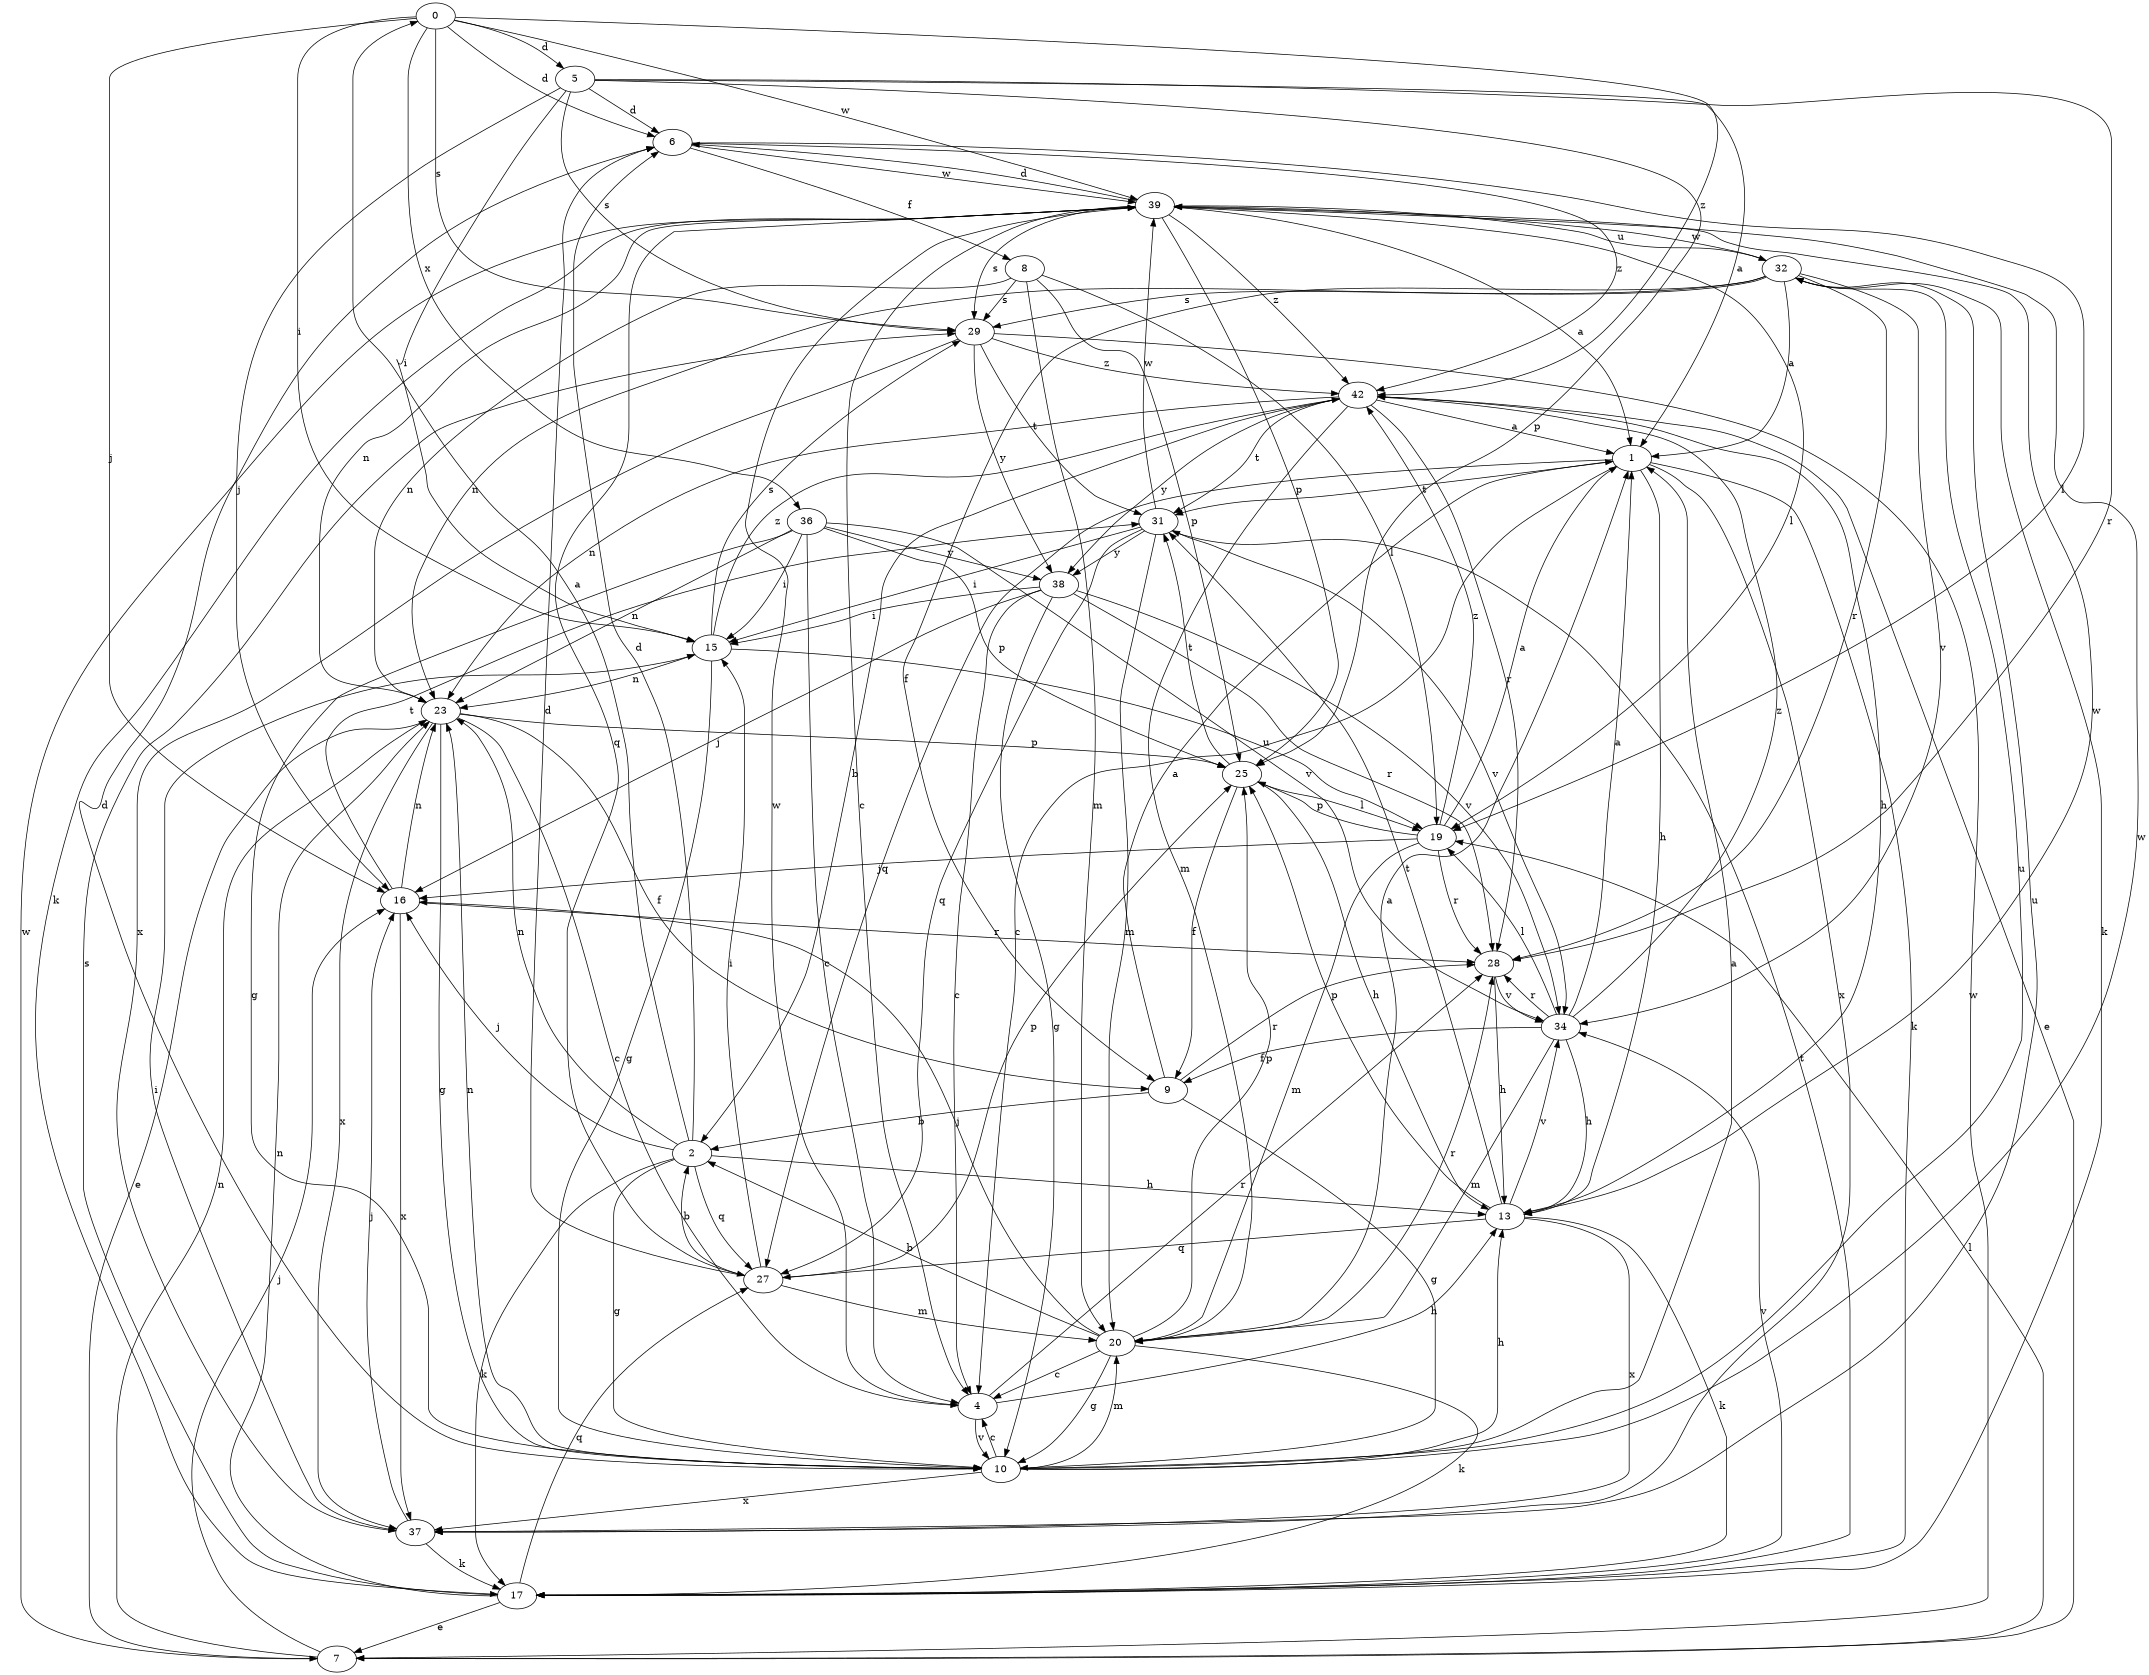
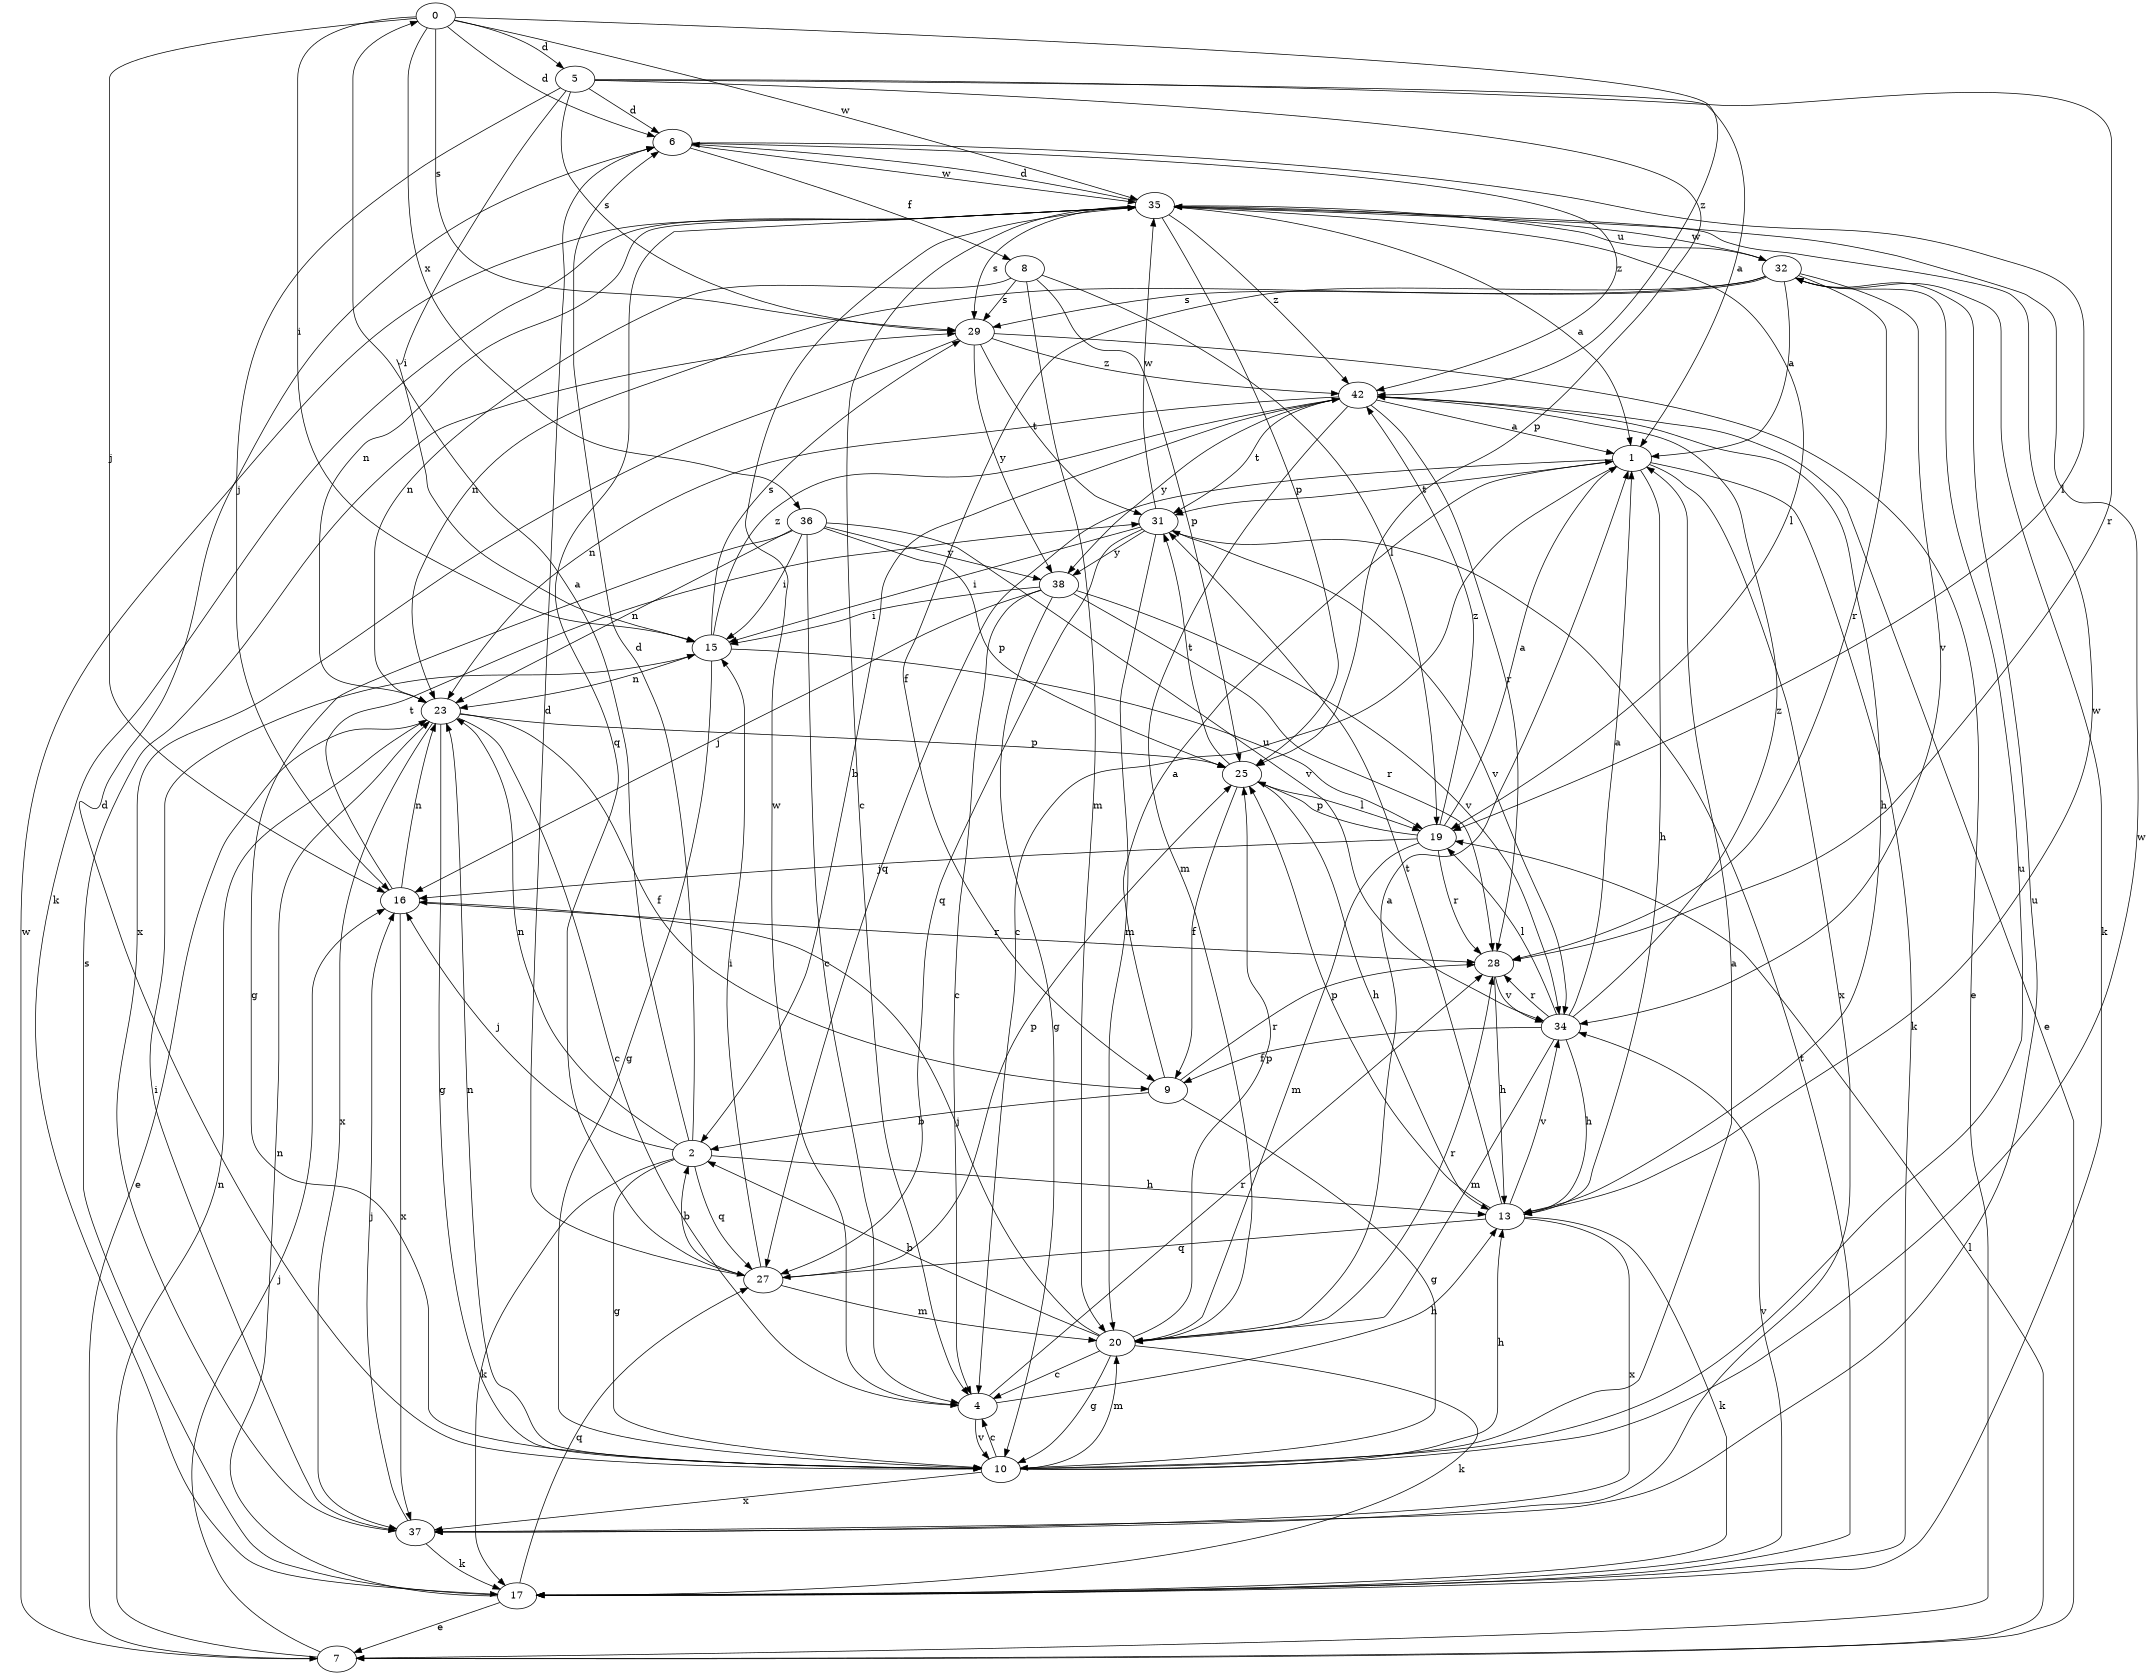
node "39": label "39" -> "35"
edge "29" -> "7": label "w" -> "e"
